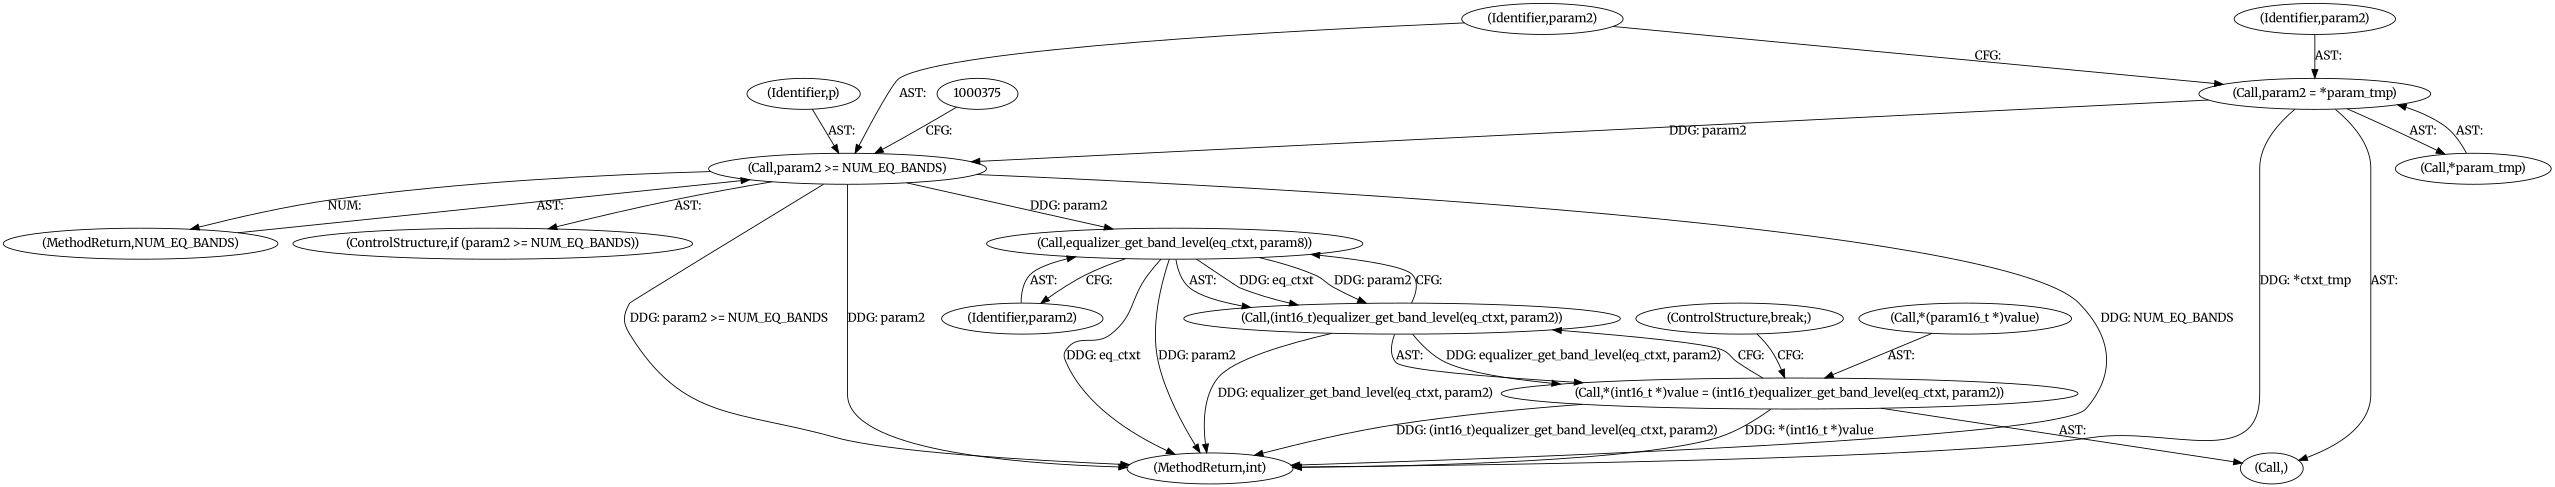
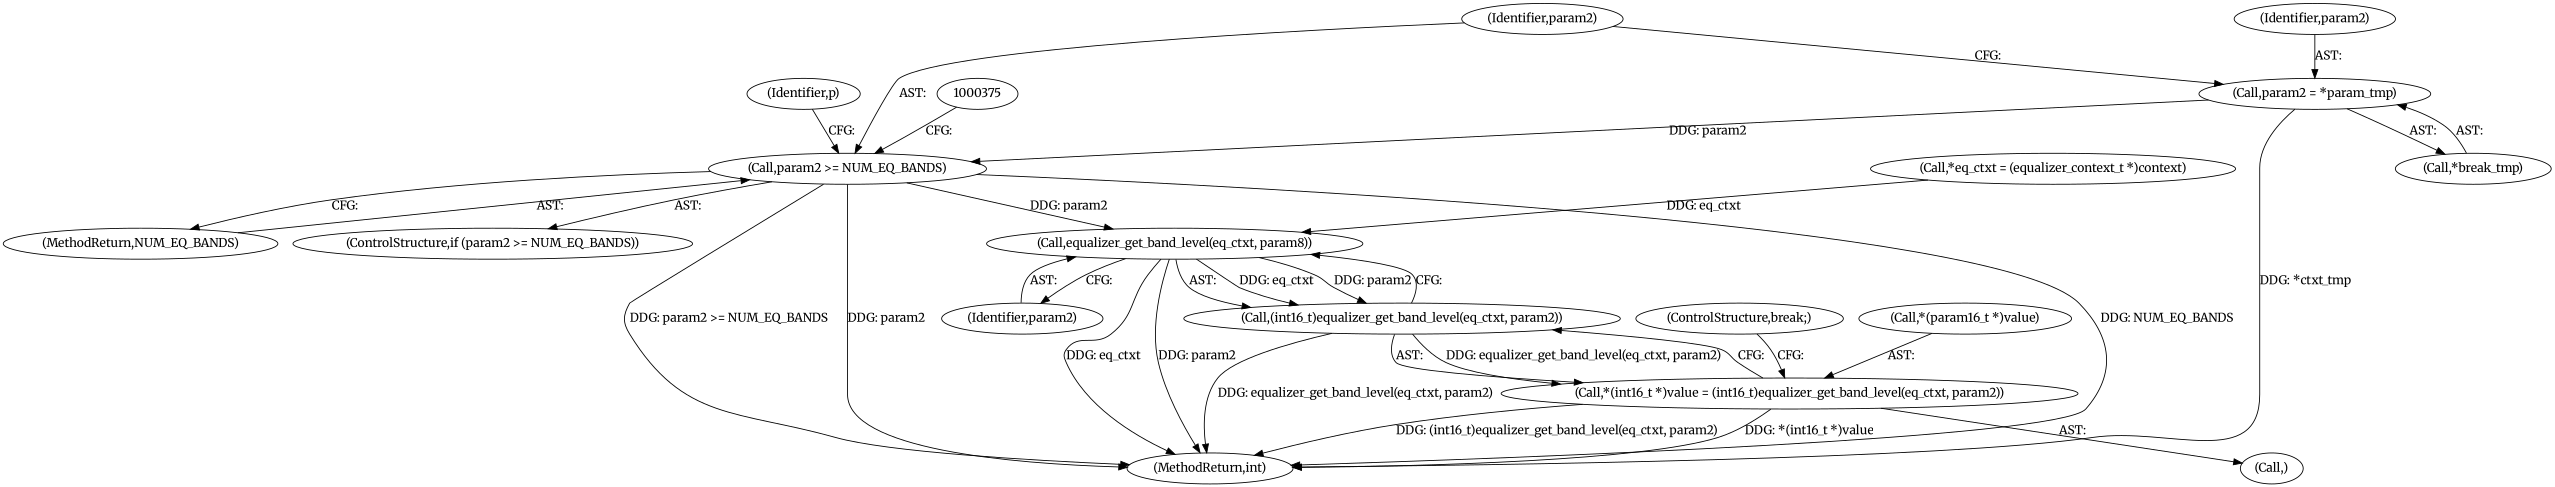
edge "(Identifier,p)" -> "(Call,param2 >= NUM_EQ_BANDS)": label "AST: " -> "CFG: "
node "(Call,*eq_ctxt = (equalizer_context_t *)context)": added
node "(Call,*param_tmp)": label "(Call,*param_tmp)" -> "(Call,*break_tmp)"
edge "(Call,param2 >= NUM_EQ_BANDS)" -> "(MethodReturn,NUM_EQ_BANDS)": label "NUM: " -> "CFG: "
edge "(Call,param2 = *param_tmp)" -> "(Call,)": removed, label "AST:"
